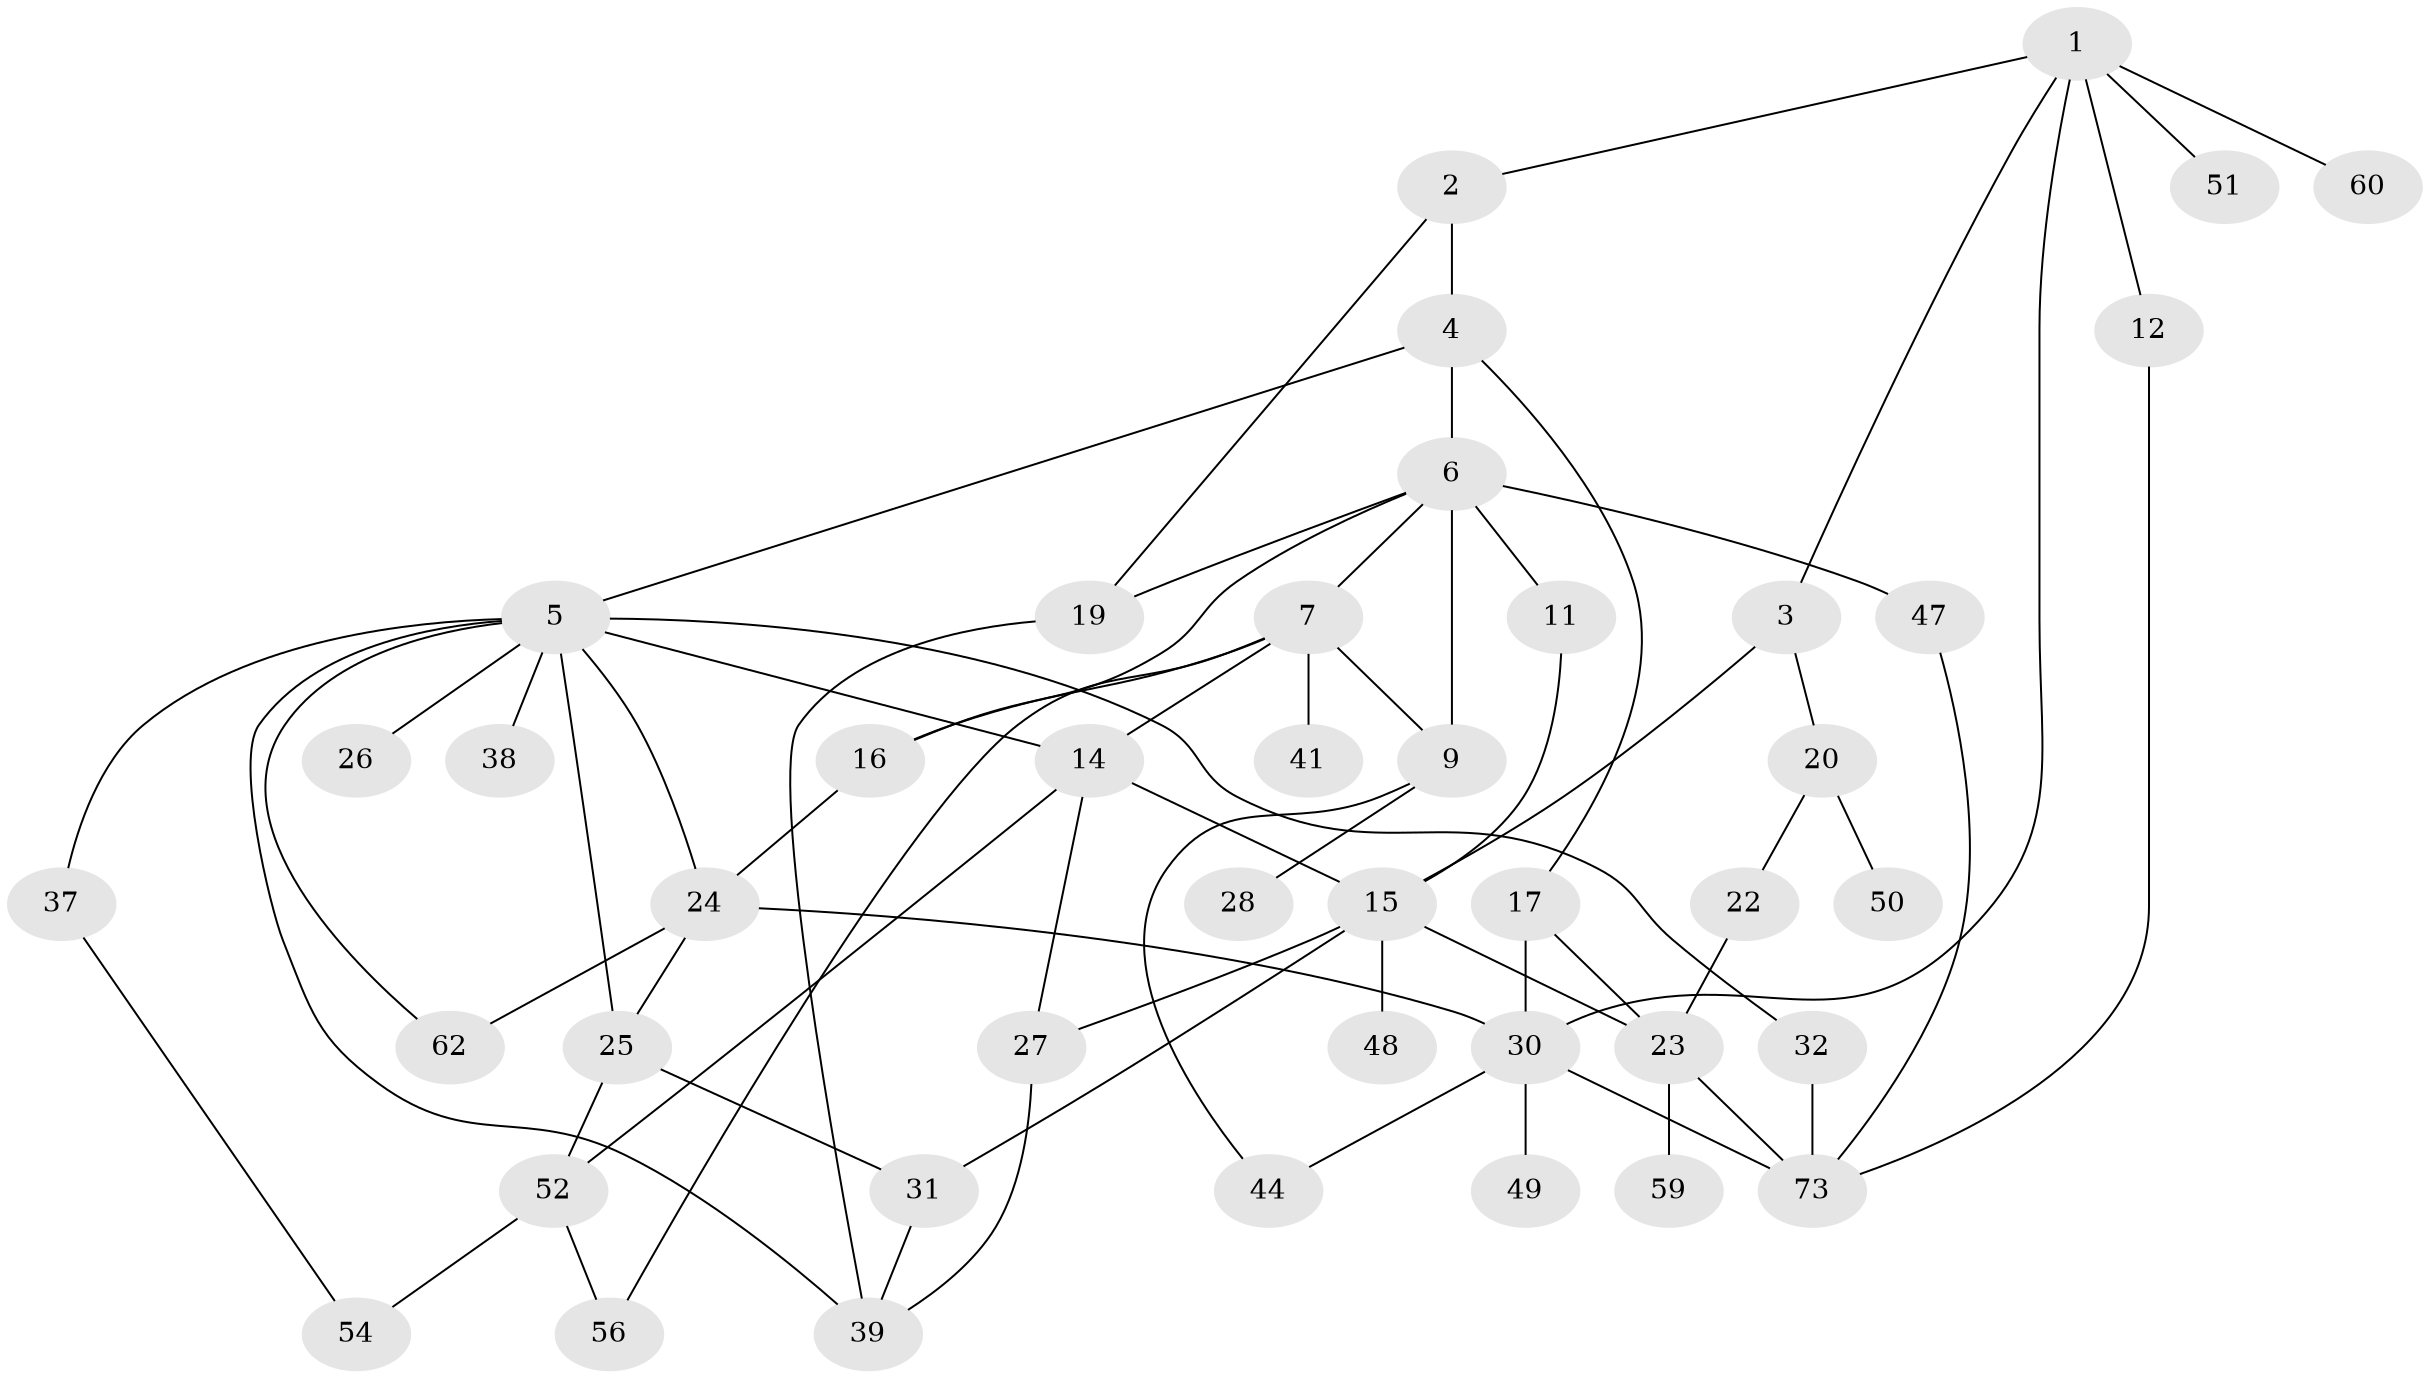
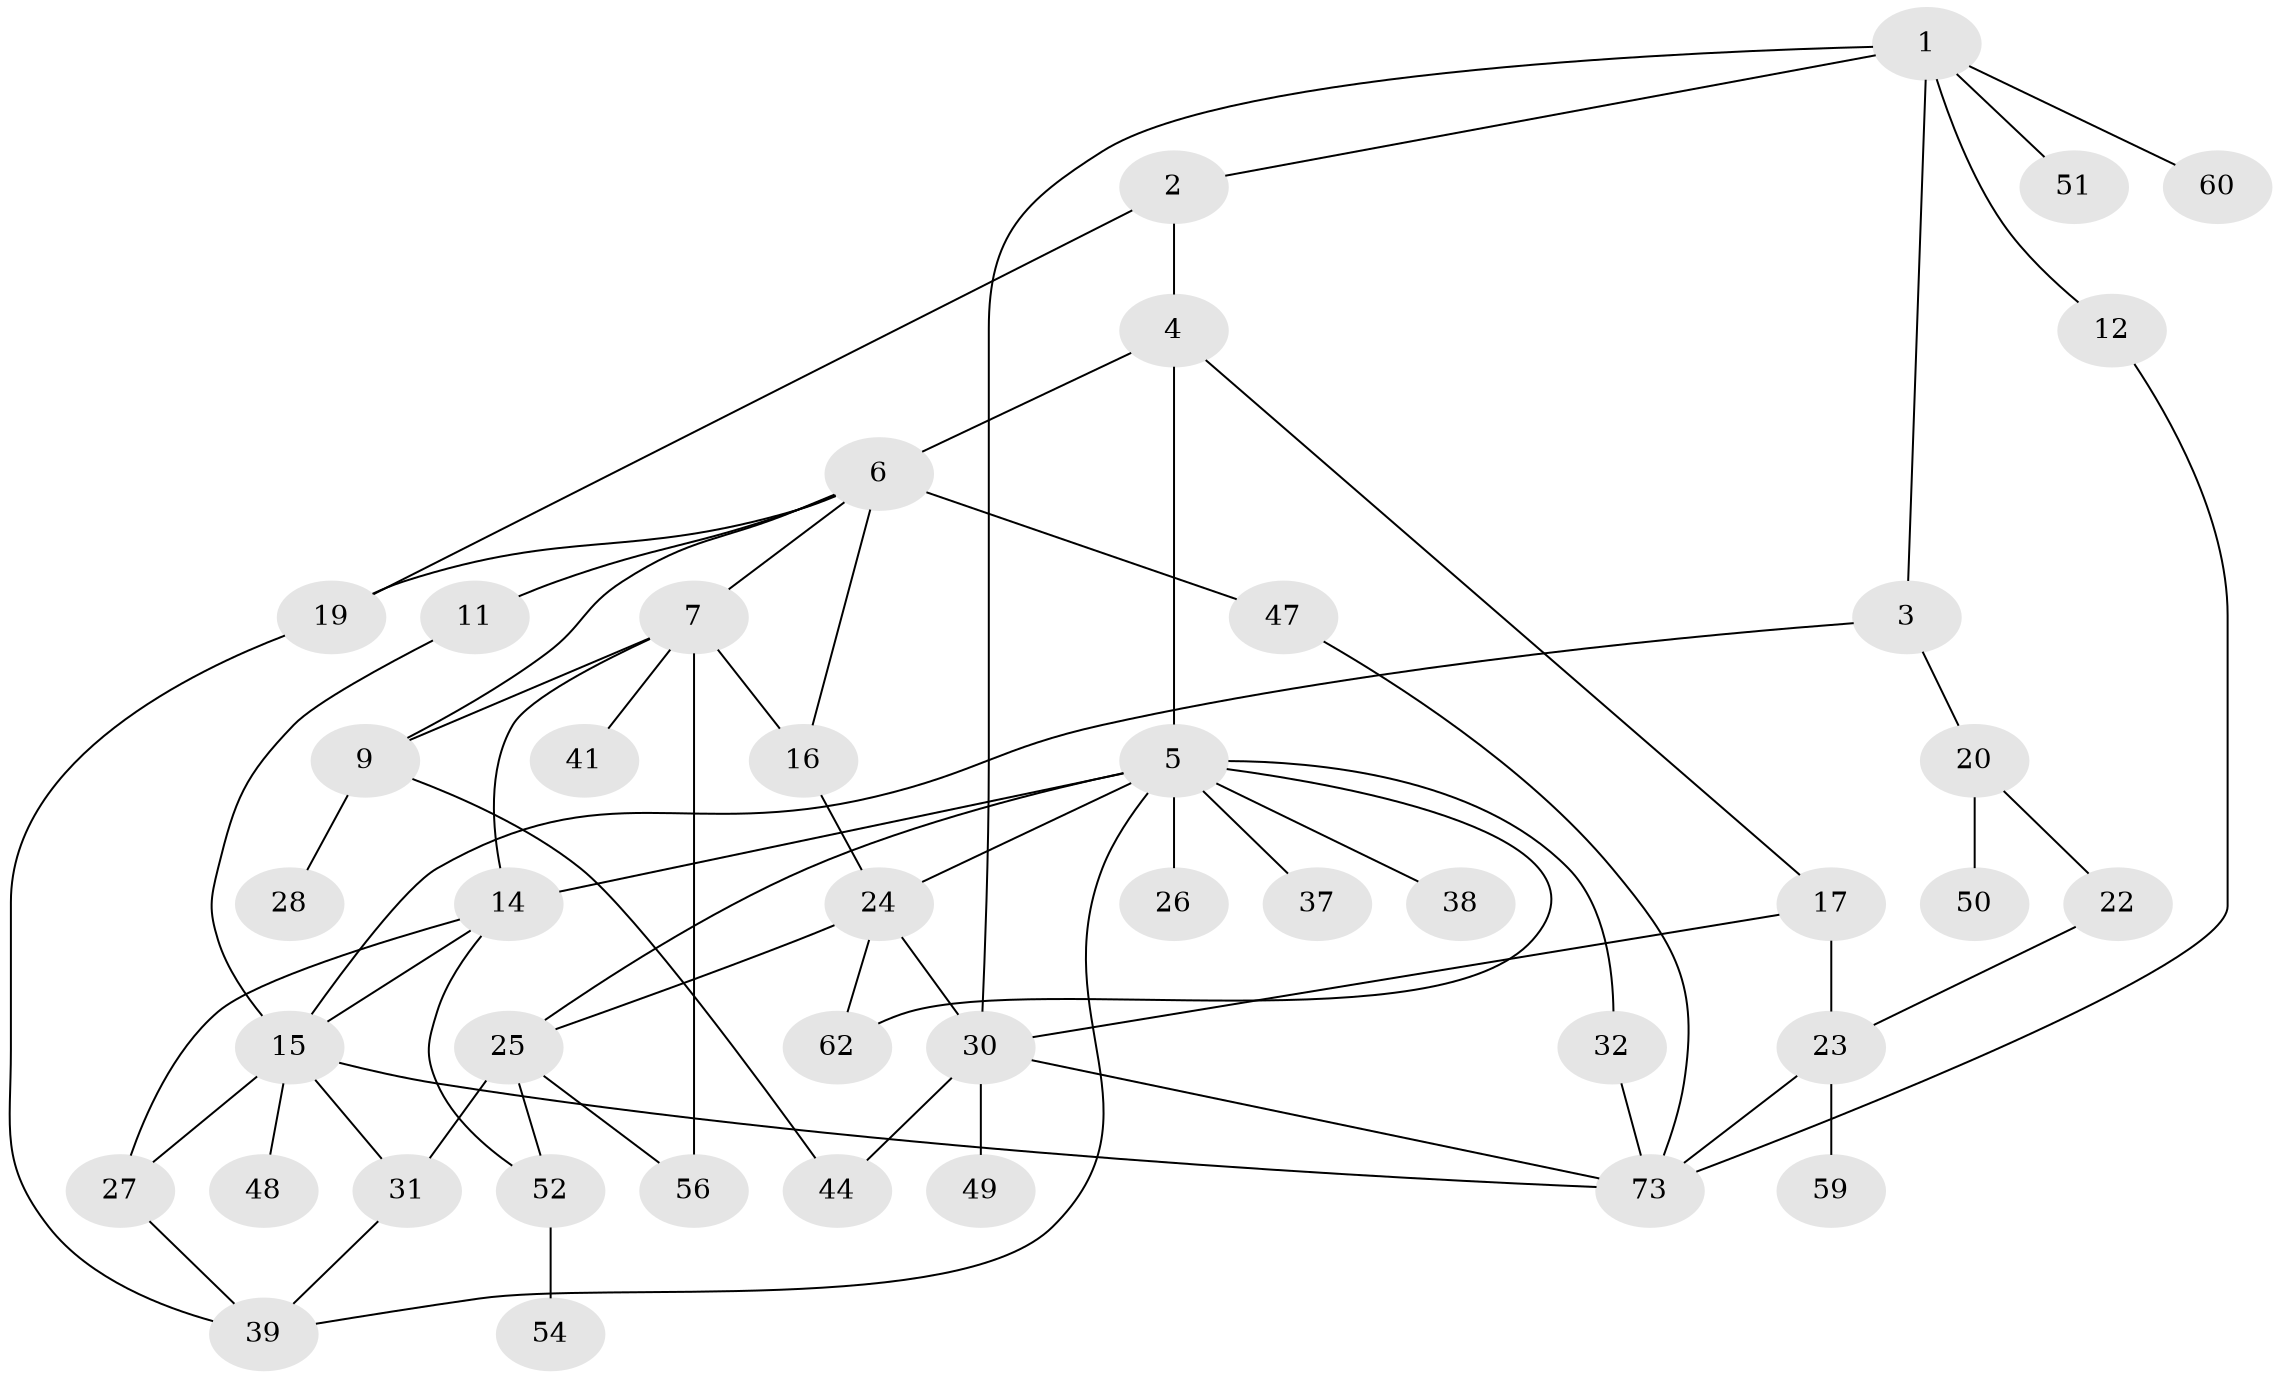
edge "15" -- "23": now "15" -- "73"
edge "37" -- "54": removed
edge "52" -- "56": now "25" -- "56"
